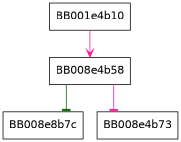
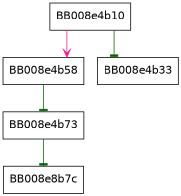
node "BB001e4b10": label "BB001e4b10" -> "BB008e4b10"
node "BB008e4b33": added
edge "BB008e4b58" -> "BB008e8b7c": now "BB008e4b73" -> "BB008e8b7c"
edge "BB008e4b58" -> "BB008e4b73": color deeppink -> darkgreen
